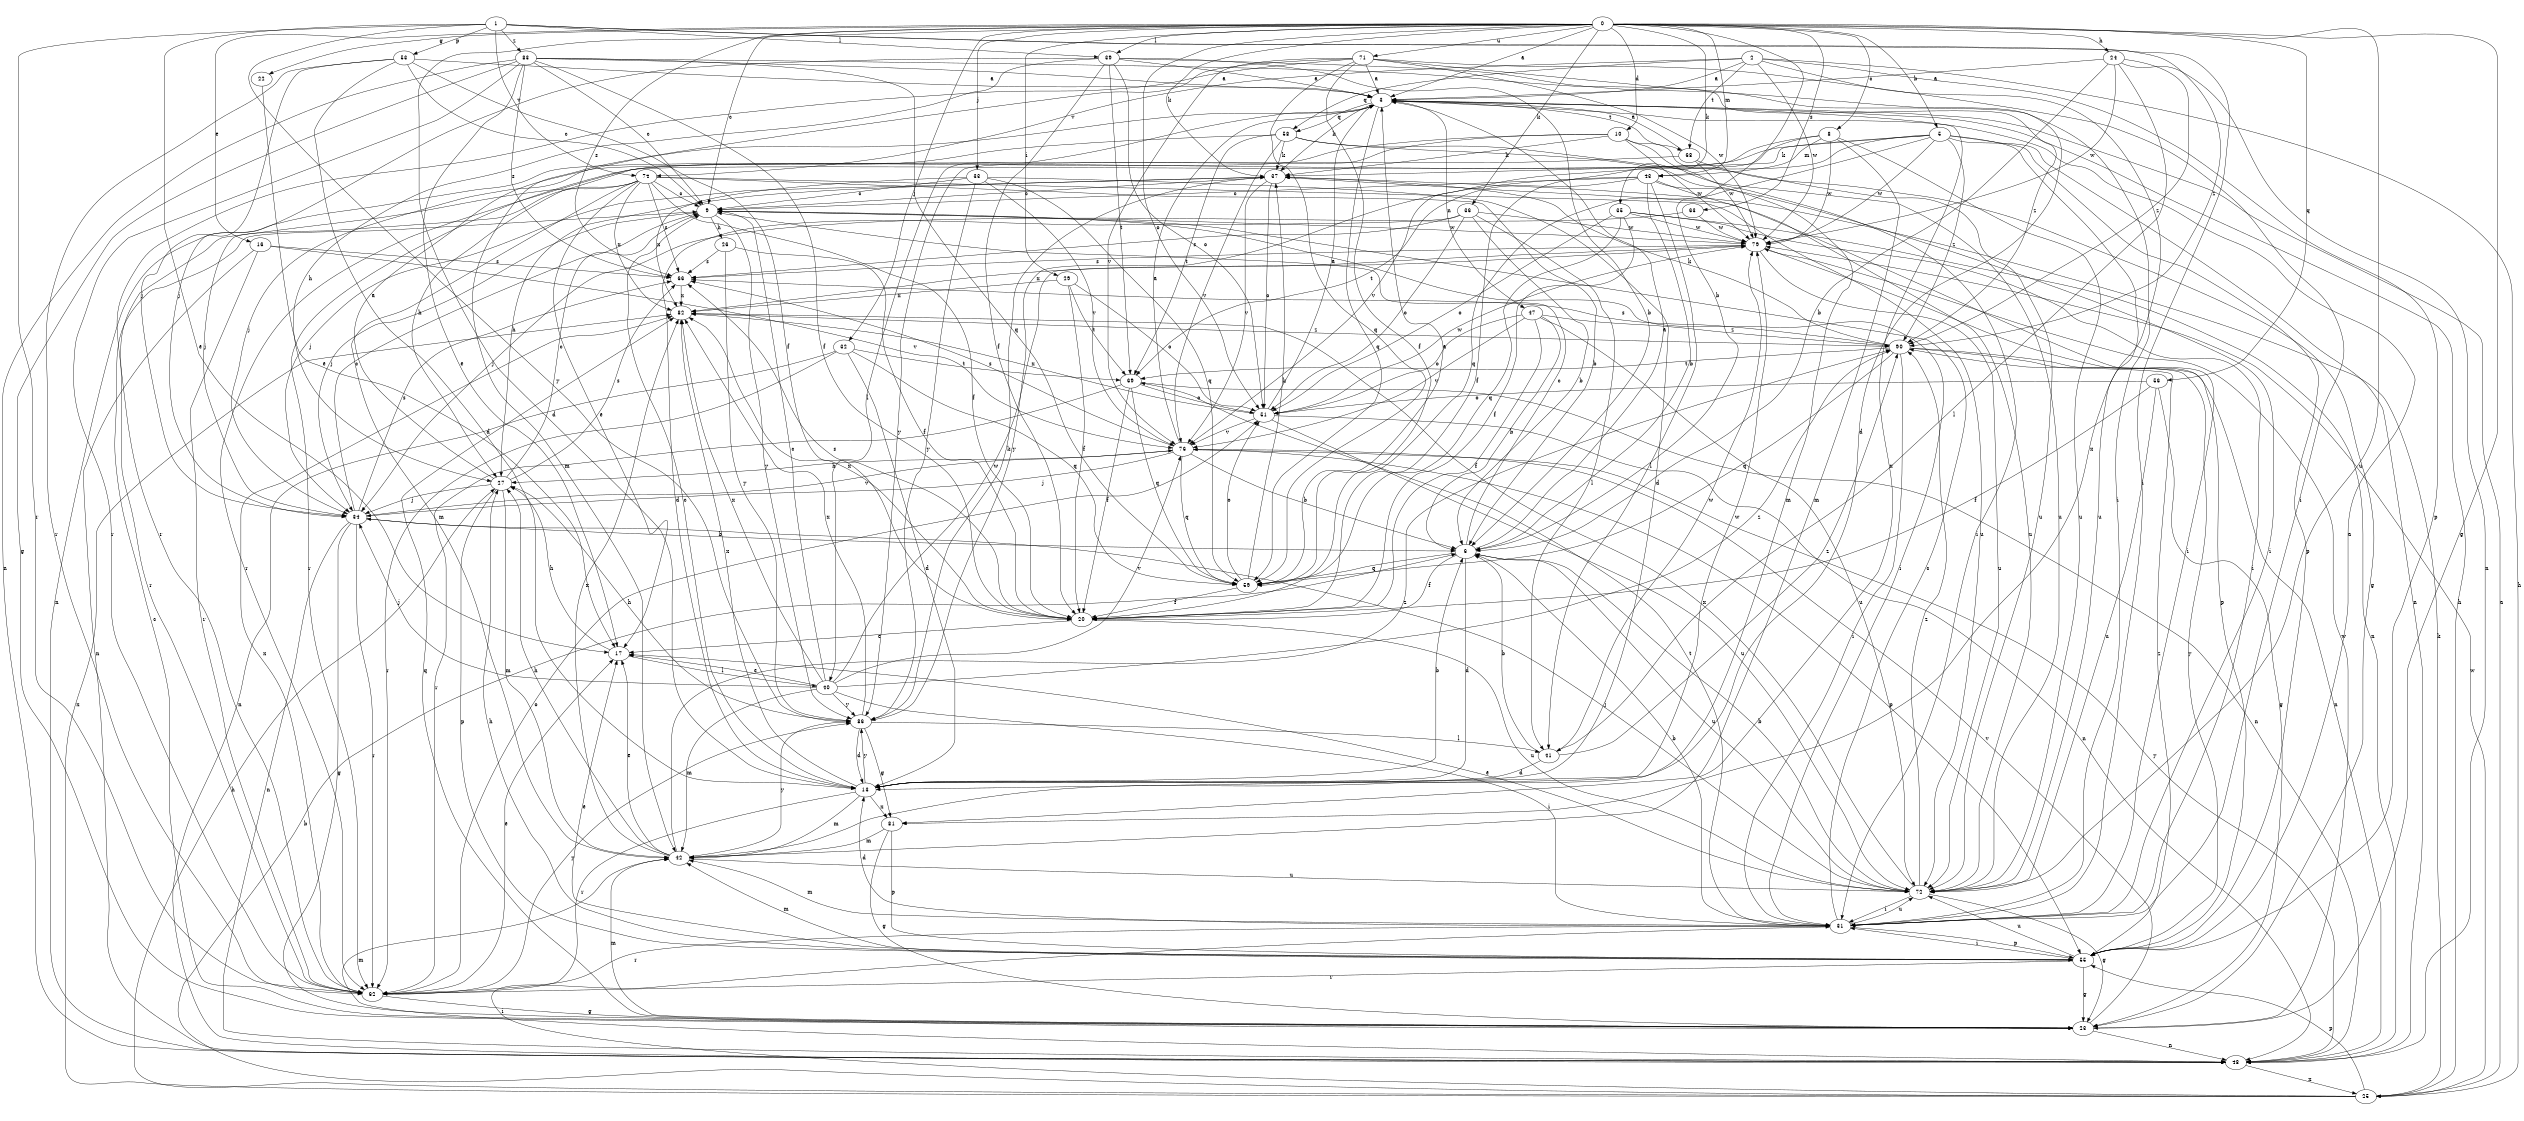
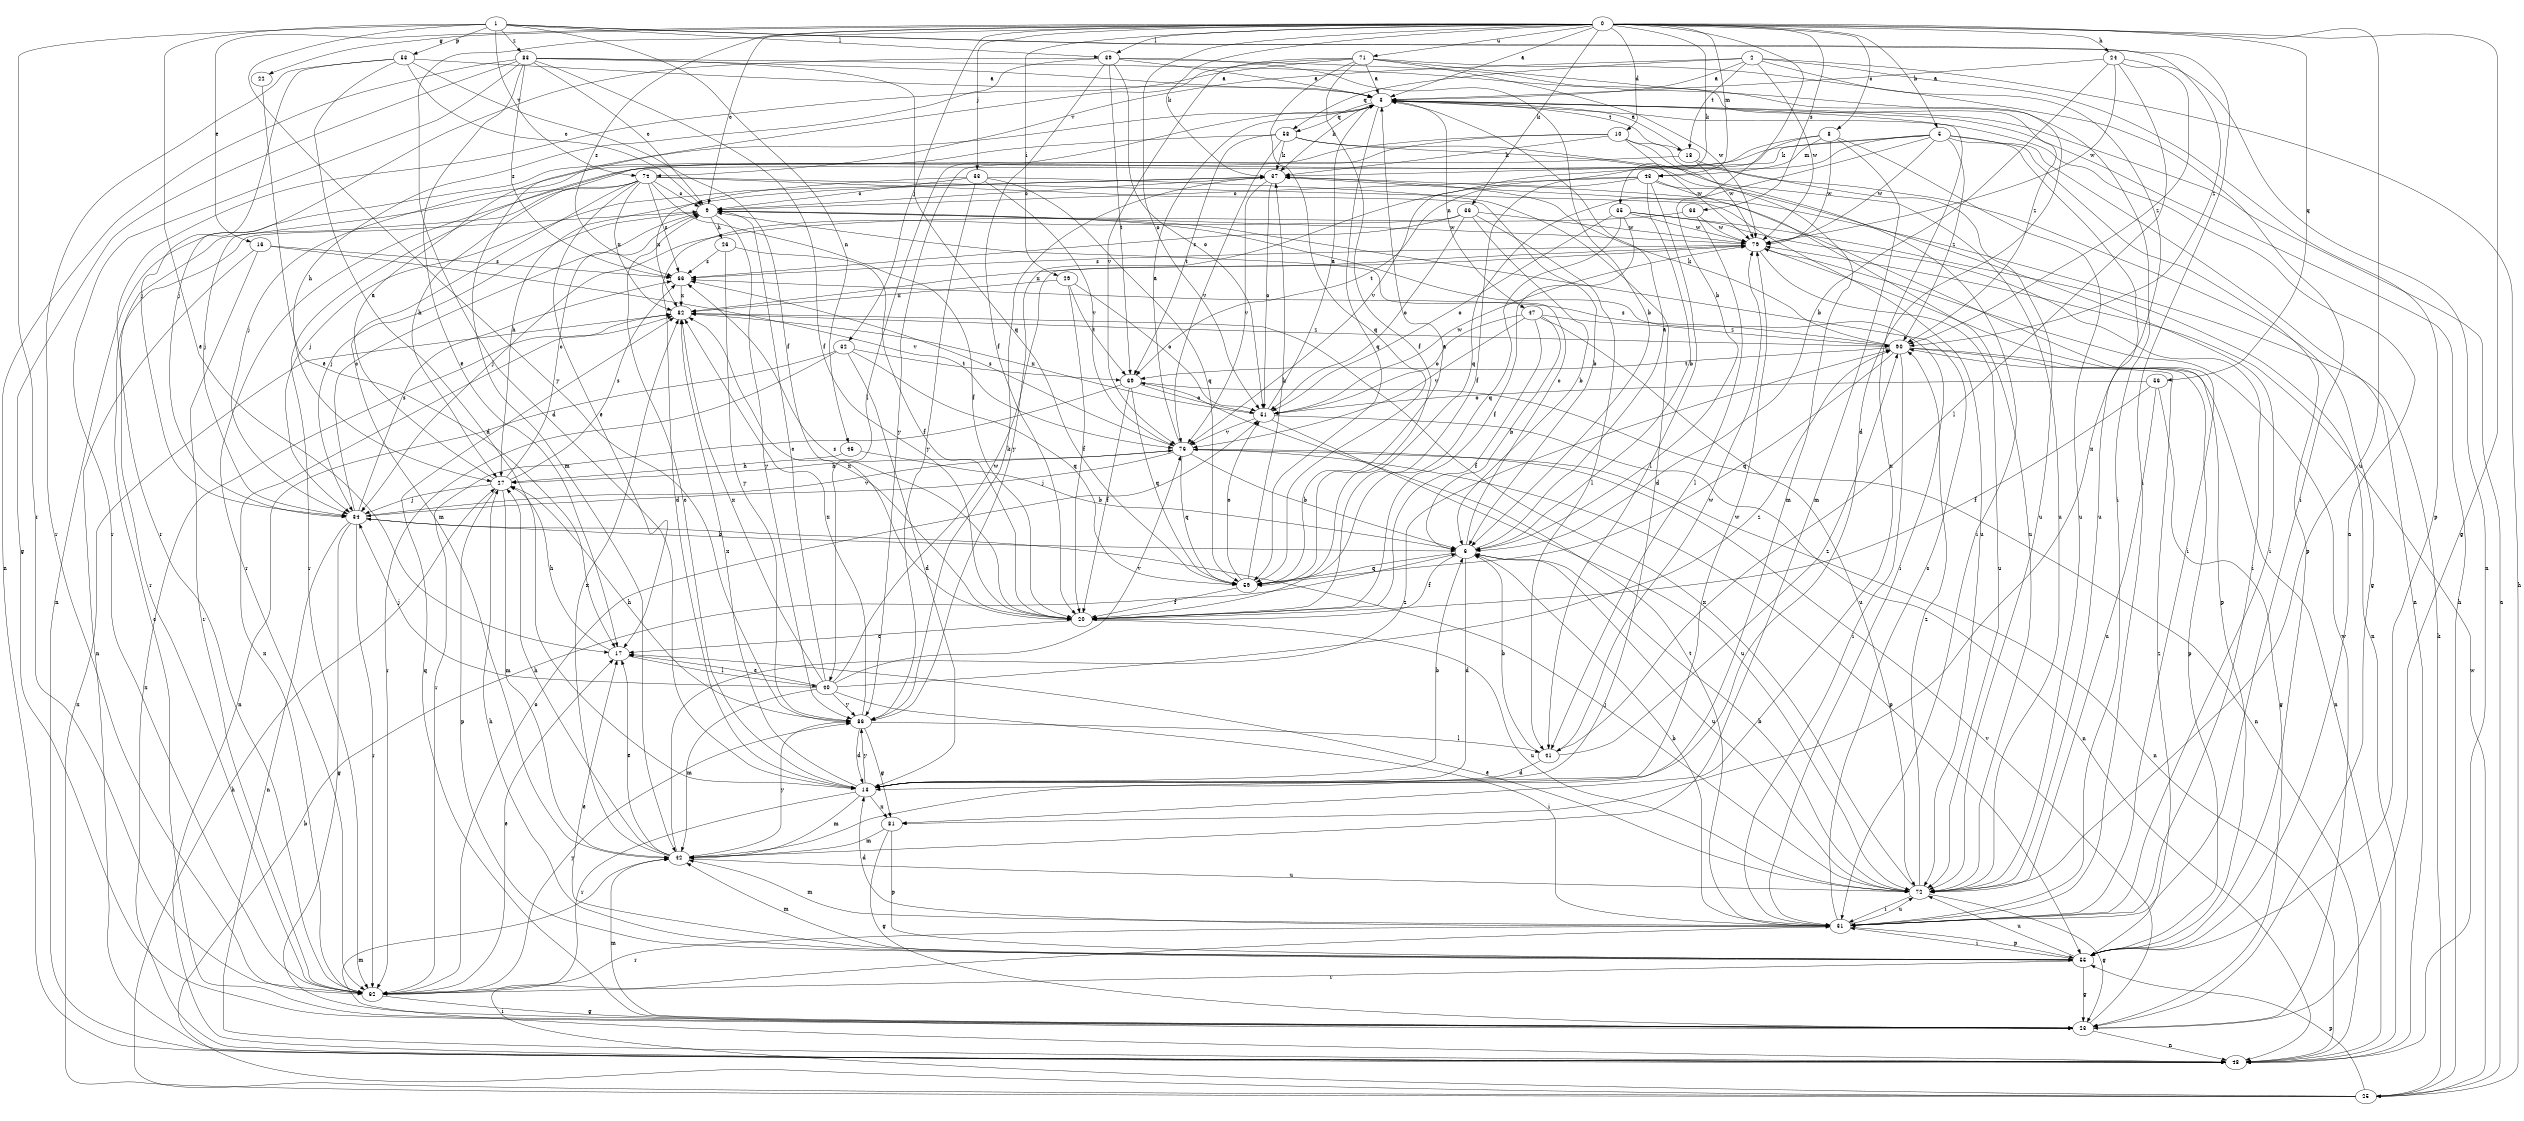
node "68": label "68" -> "18"
node "46": added
edge "63" -> "41": added, label "l"
edge "90" -> "55": label "y" -> "p"
edge "76" -> "48": label "y" -> "n"
edge "48" -> "25": now "48" -> "82"
